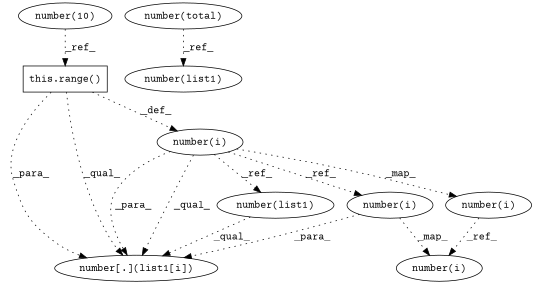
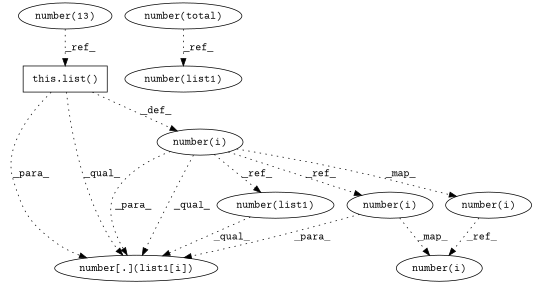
node "number(10)": label "number(10)" -> "number(13)"
node "this.range()": label "this.range()" -> "this.list()"
